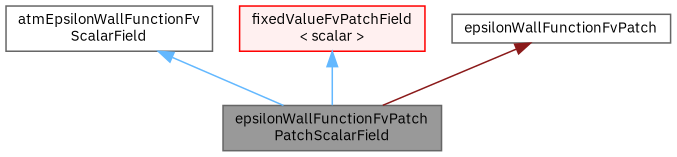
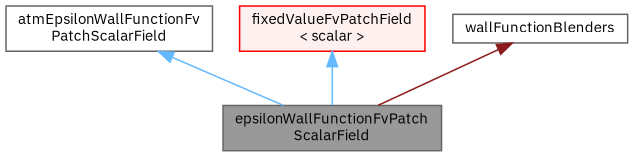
node "atmEpsilonWallFunctionFv ScalarField": label "atmEpsilonWallFunctionFv ScalarField" -> "atmEpsilonWallFunctionFv PatchScalarField"
node "epsilonWallFunctionFvPatch": label "epsilonWallFunctionFvPatch" -> "wallFunctionBlenders"
node "epsilonWallFunctionFvPatch PatchScalarField": label "epsilonWallFunctionFvPatch PatchScalarField" -> "epsilonWallFunctionFvPatch ScalarField"
